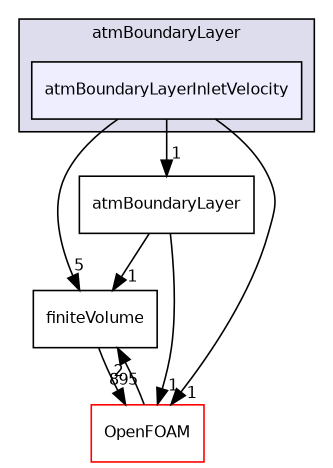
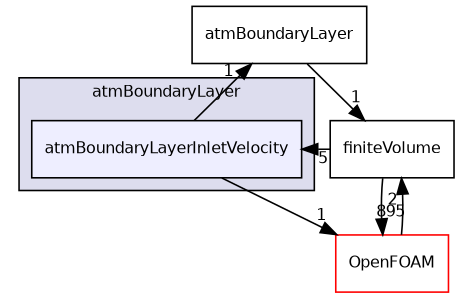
edge "atmBoundaryLayerInletVelocity" -> "finiteVolume": reversed
edge "atmBoundaryLayer" -> "OpenFOAM": removed
